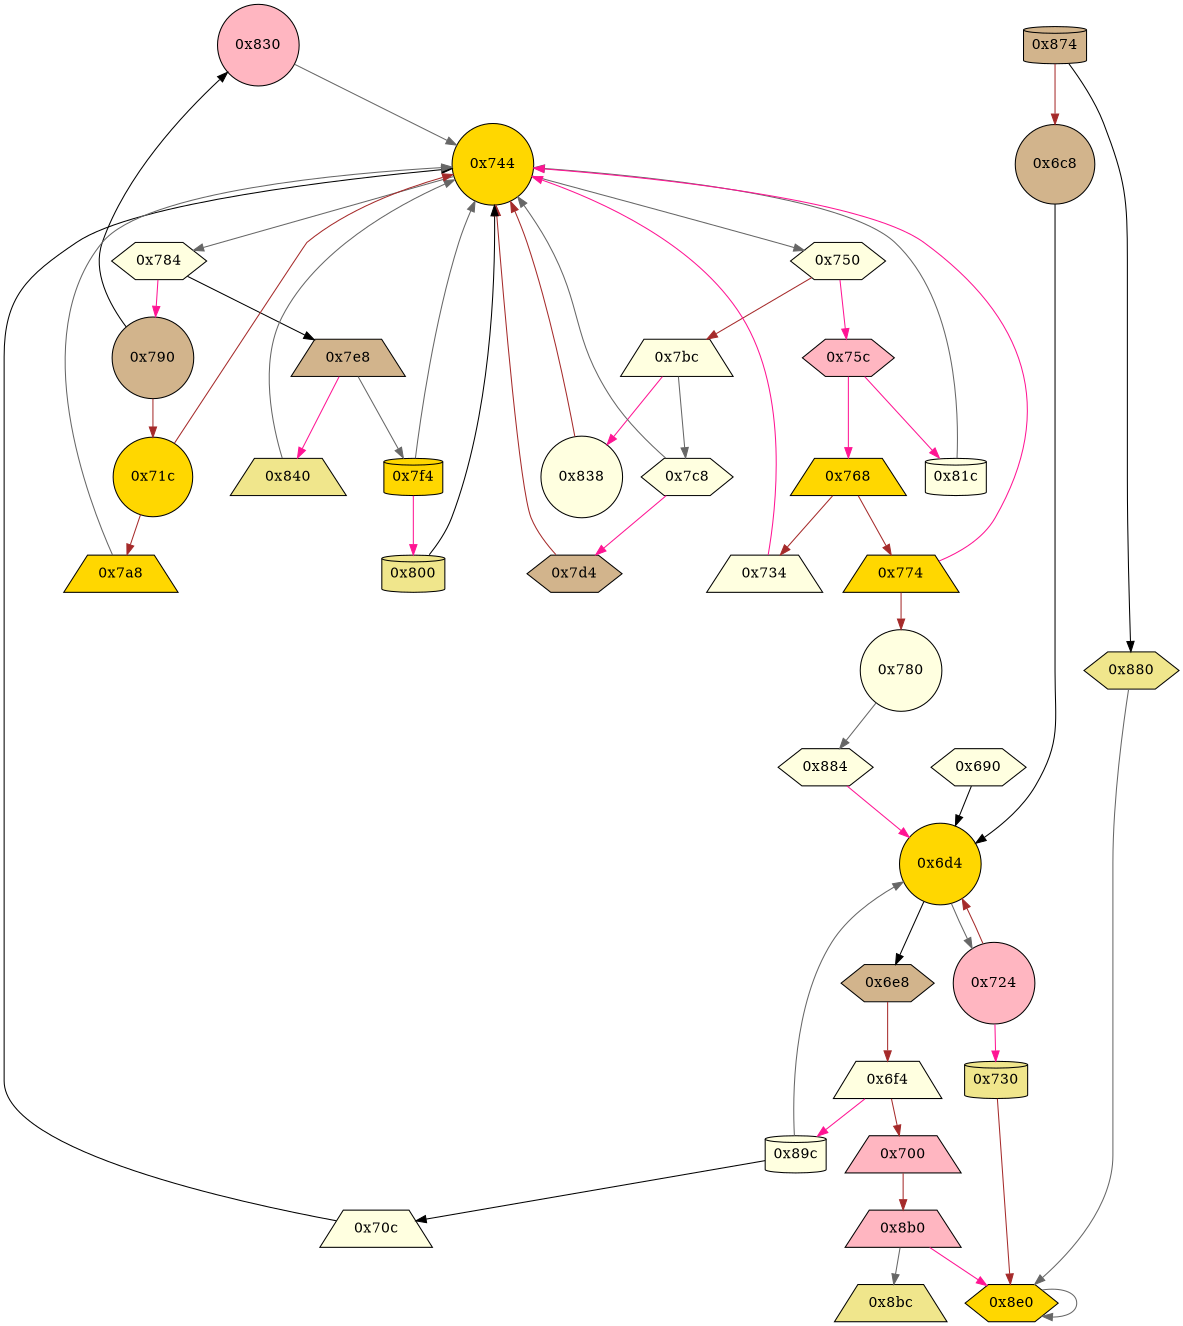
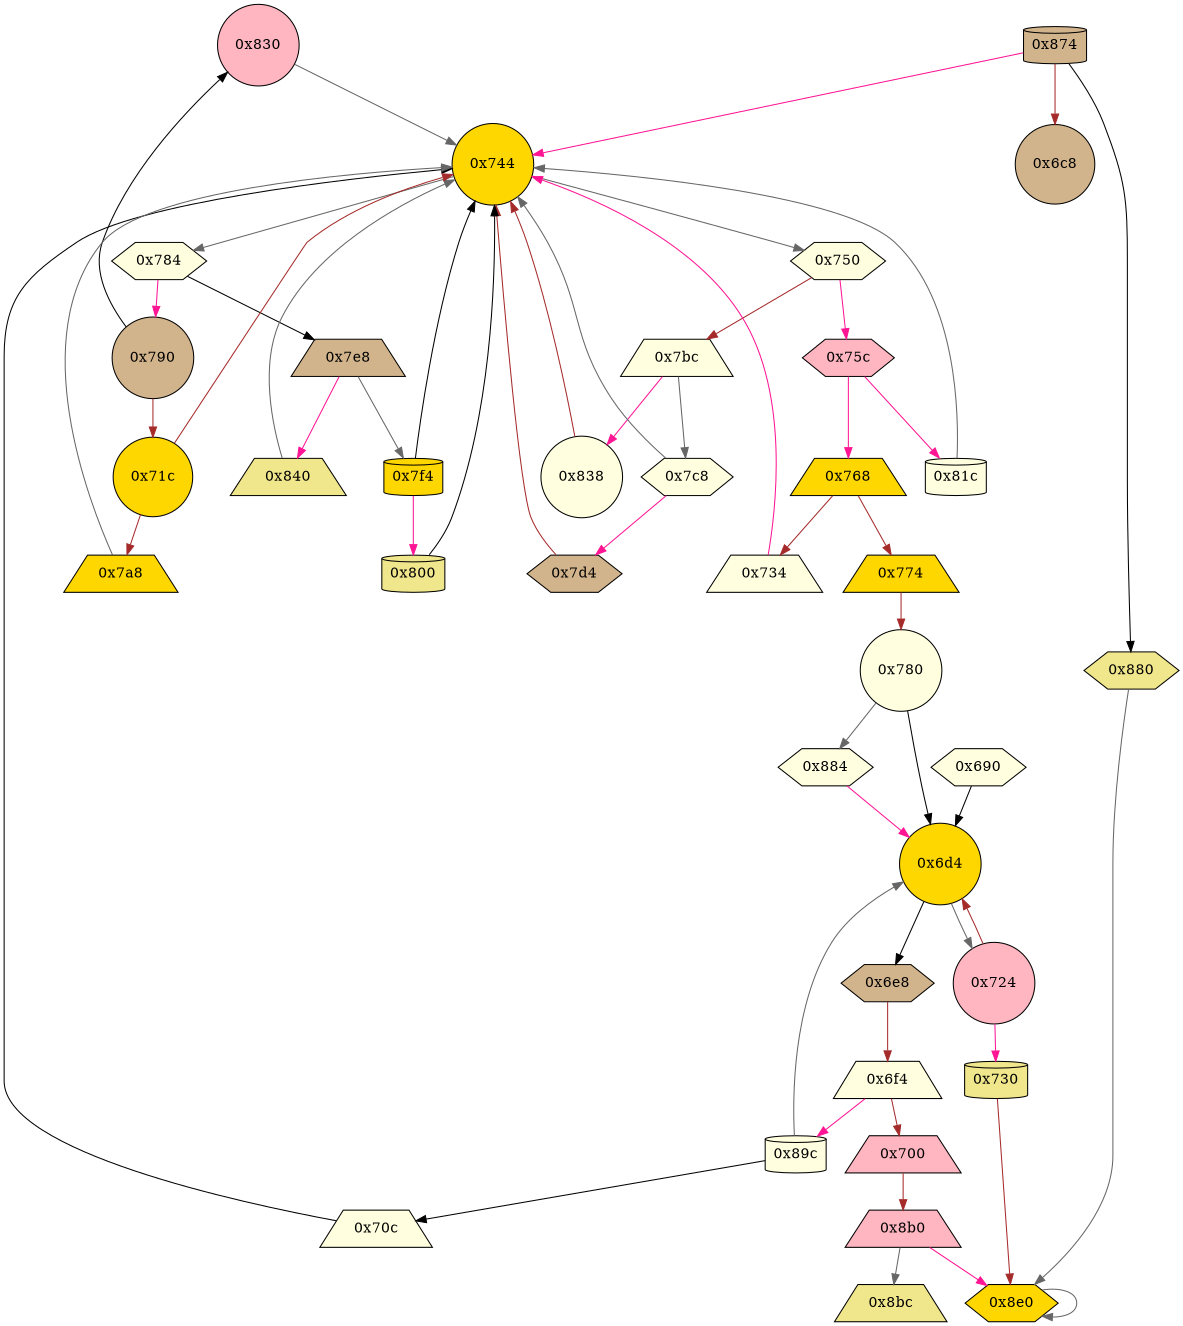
edge "0x774" -> "0x744": now "0x874" -> "0x744"
edge "0x7f4" -> "0x744": color gray40 -> black
edge "0x6c8" -> "0x6d4": now "0x780" -> "0x6d4"
